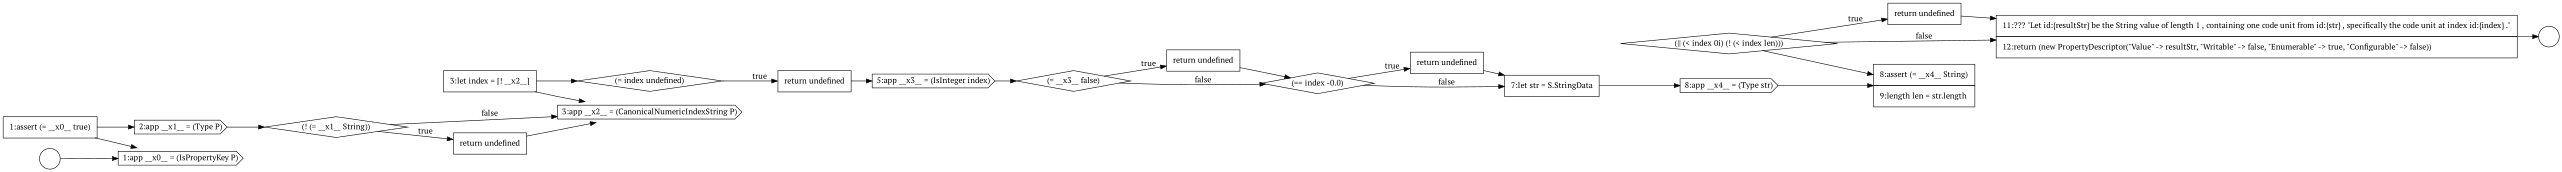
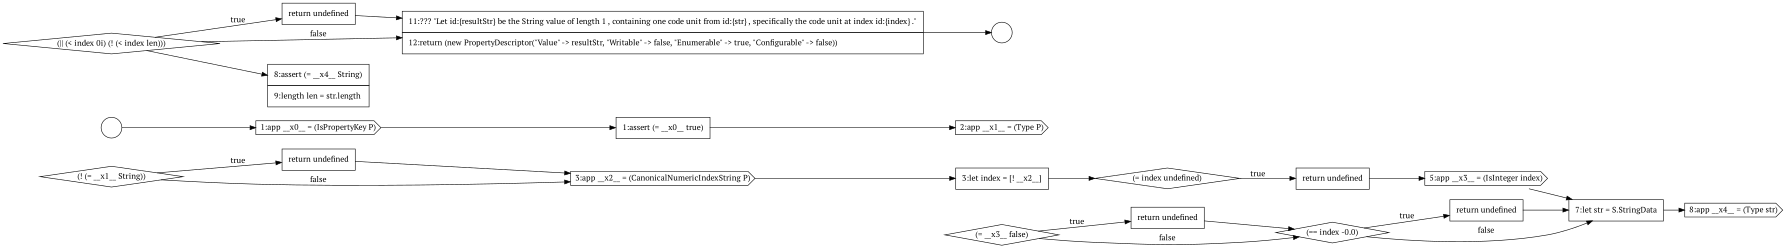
edge "5:app __x3__ = (IsInteger index)" -> "(= __x3__ false)": now "5:app __x3__ = (IsInteger index)" -> "7:let str = S.StringData"
edge "8:app __x4__ = (Type str)" -> "8:assert (= __x4__ String)": removed
edge "3:let index = [! __x2__]" -> "3:app __x2__ = (CanonicalNumericIndexString P)": reversed
edge "2:app __x1__ = (Type P)" -> "(! (= __x1__ String))": removed
edge "1:assert (= __x0__ true)" -> "1:app __x0__ = (IsPropertyKey P)": reversed
